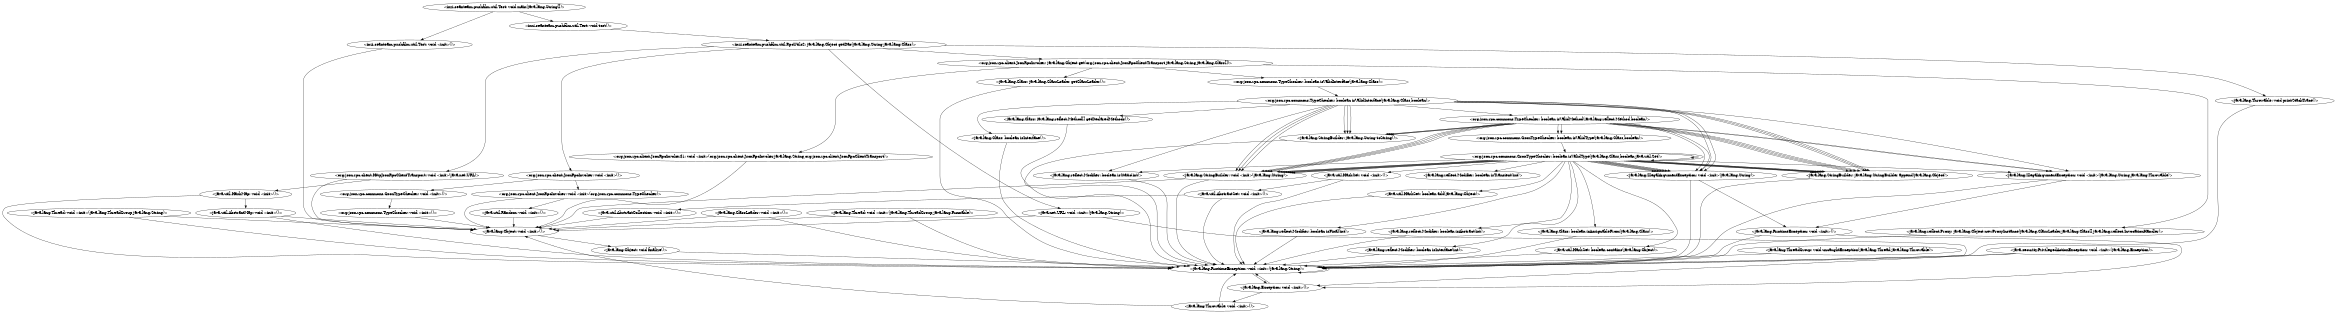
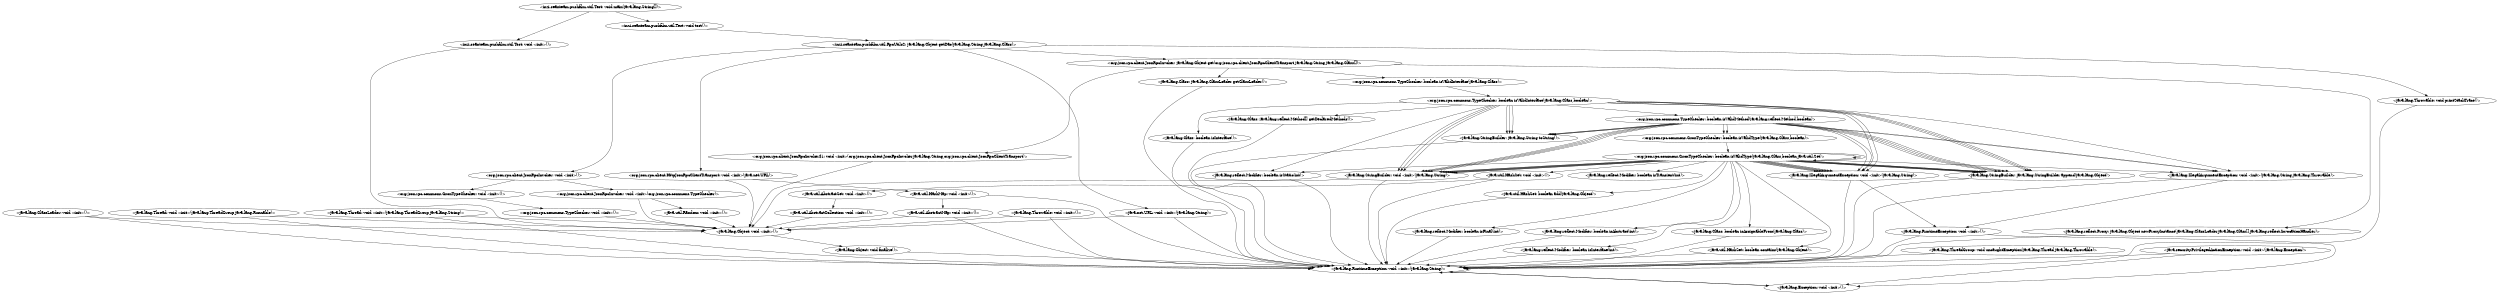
edge "<java.util.AbstractSet: void <init>()>" -> "<java.lang.RuntimeException: void <init>(java.lang.String)>": removed
edge "<java.lang.Exception: void <init>()>" -> "<java.lang.Throwable: void <init>()>": removed
